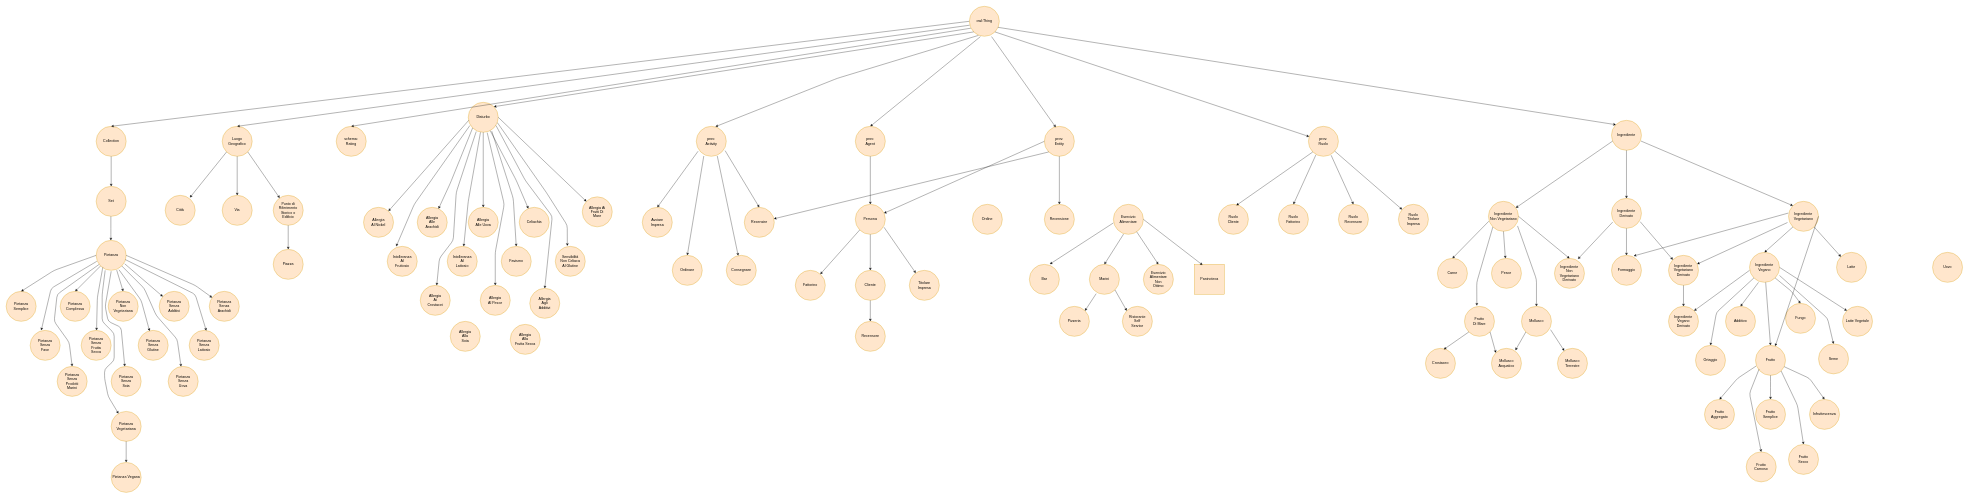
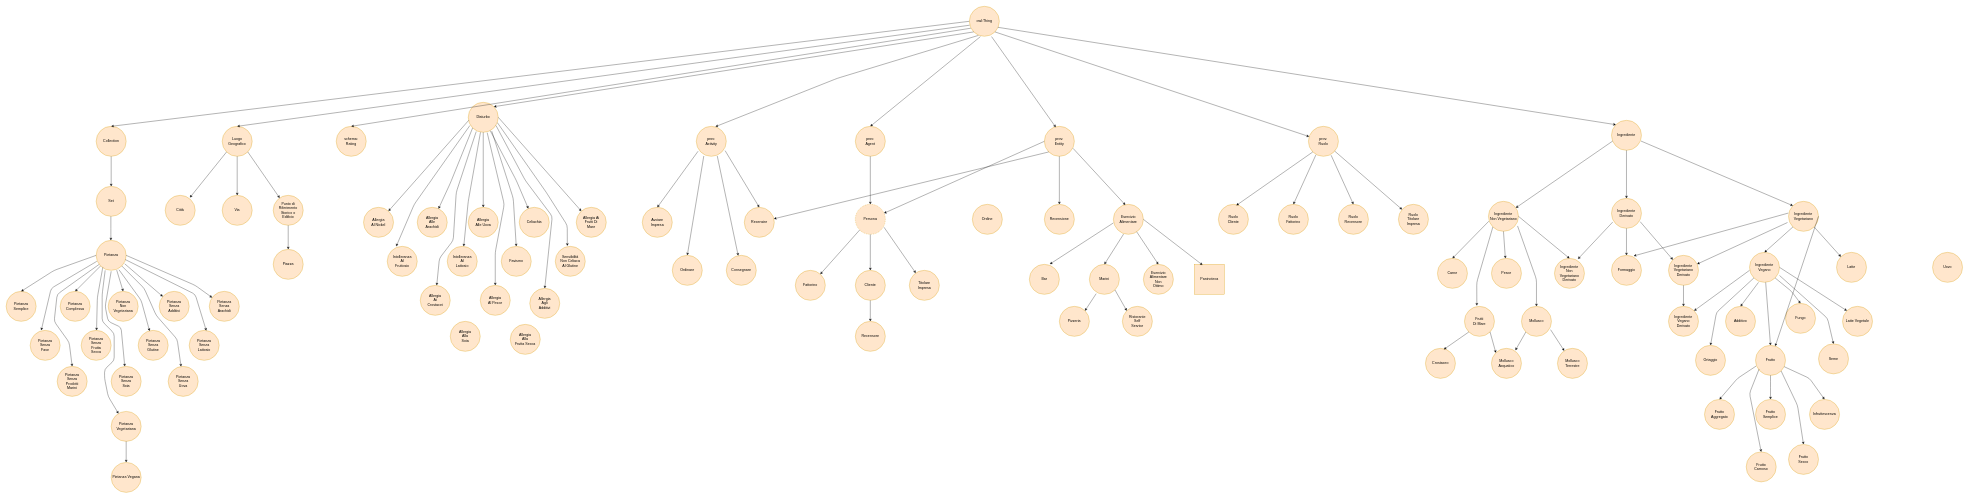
edge "prov: Entity" -> "Esercizio Alimentare": added
node "Allergia Ai Frutti Di Mare": moved (597, 212) -> (591, 222)
node "Persona": style solid -> dashed
node "Frutto Di Mare": label "Frutto Di Mare" -> "Frutti Di Mare"
